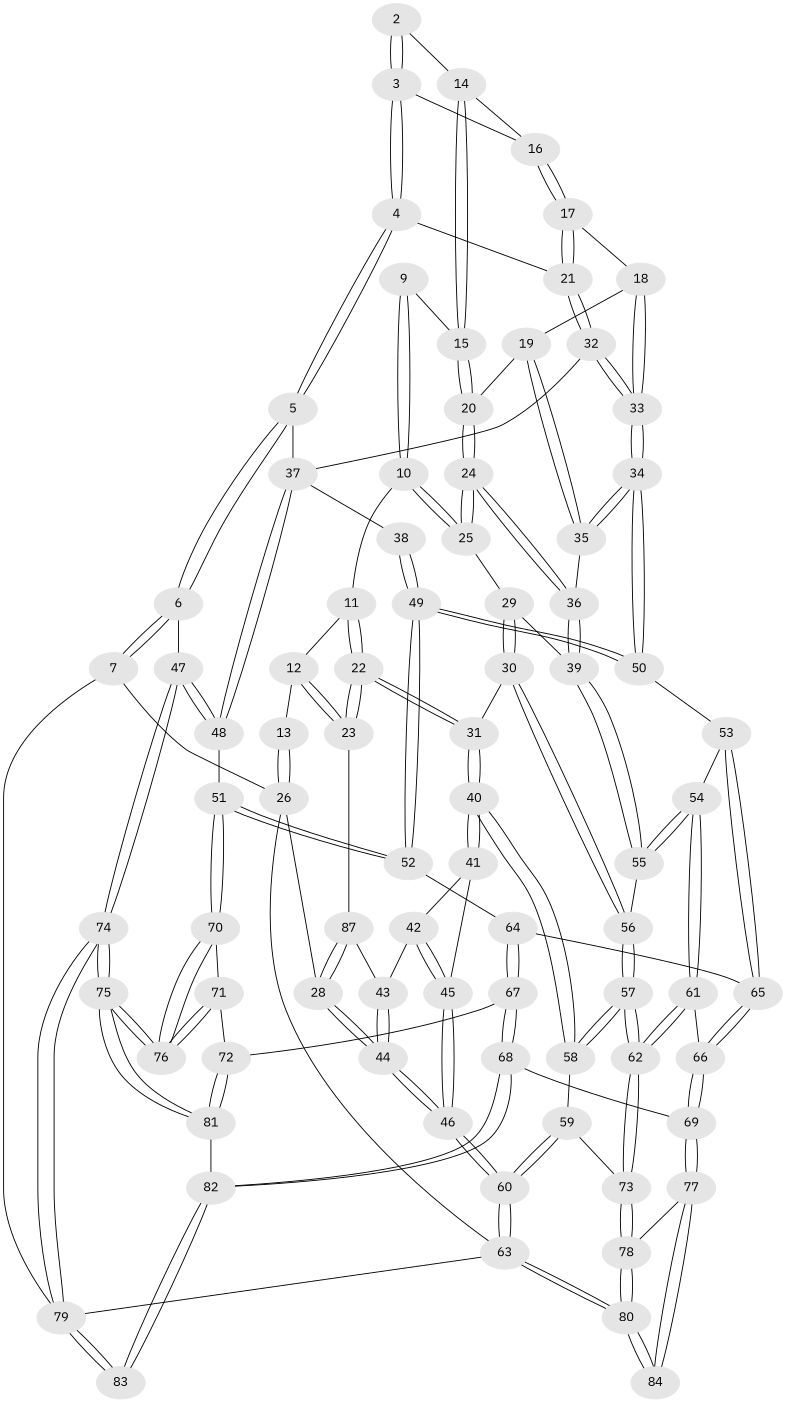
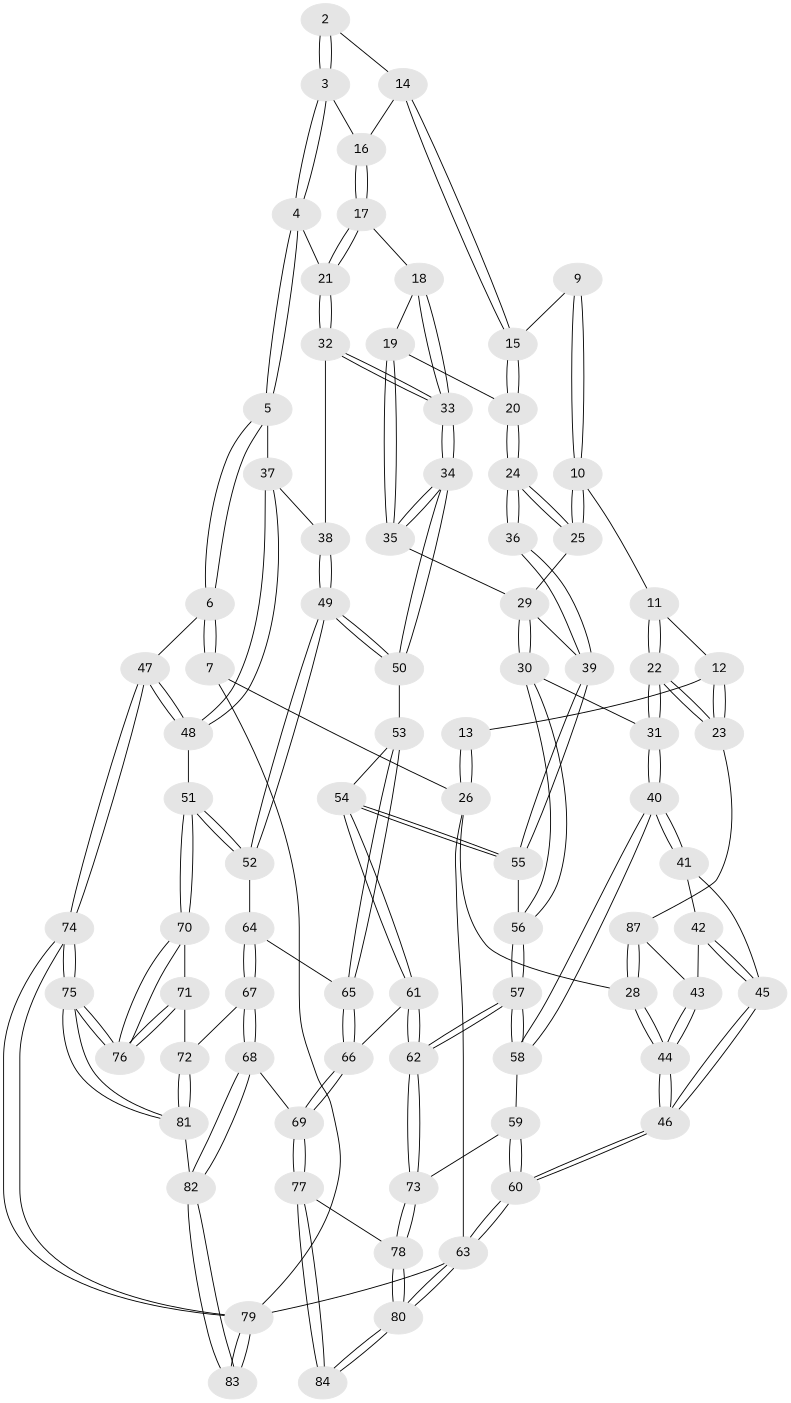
edge "32" -- "37": now "32" -- "38"
edge "35" -- "36": now "35" -- "29"
